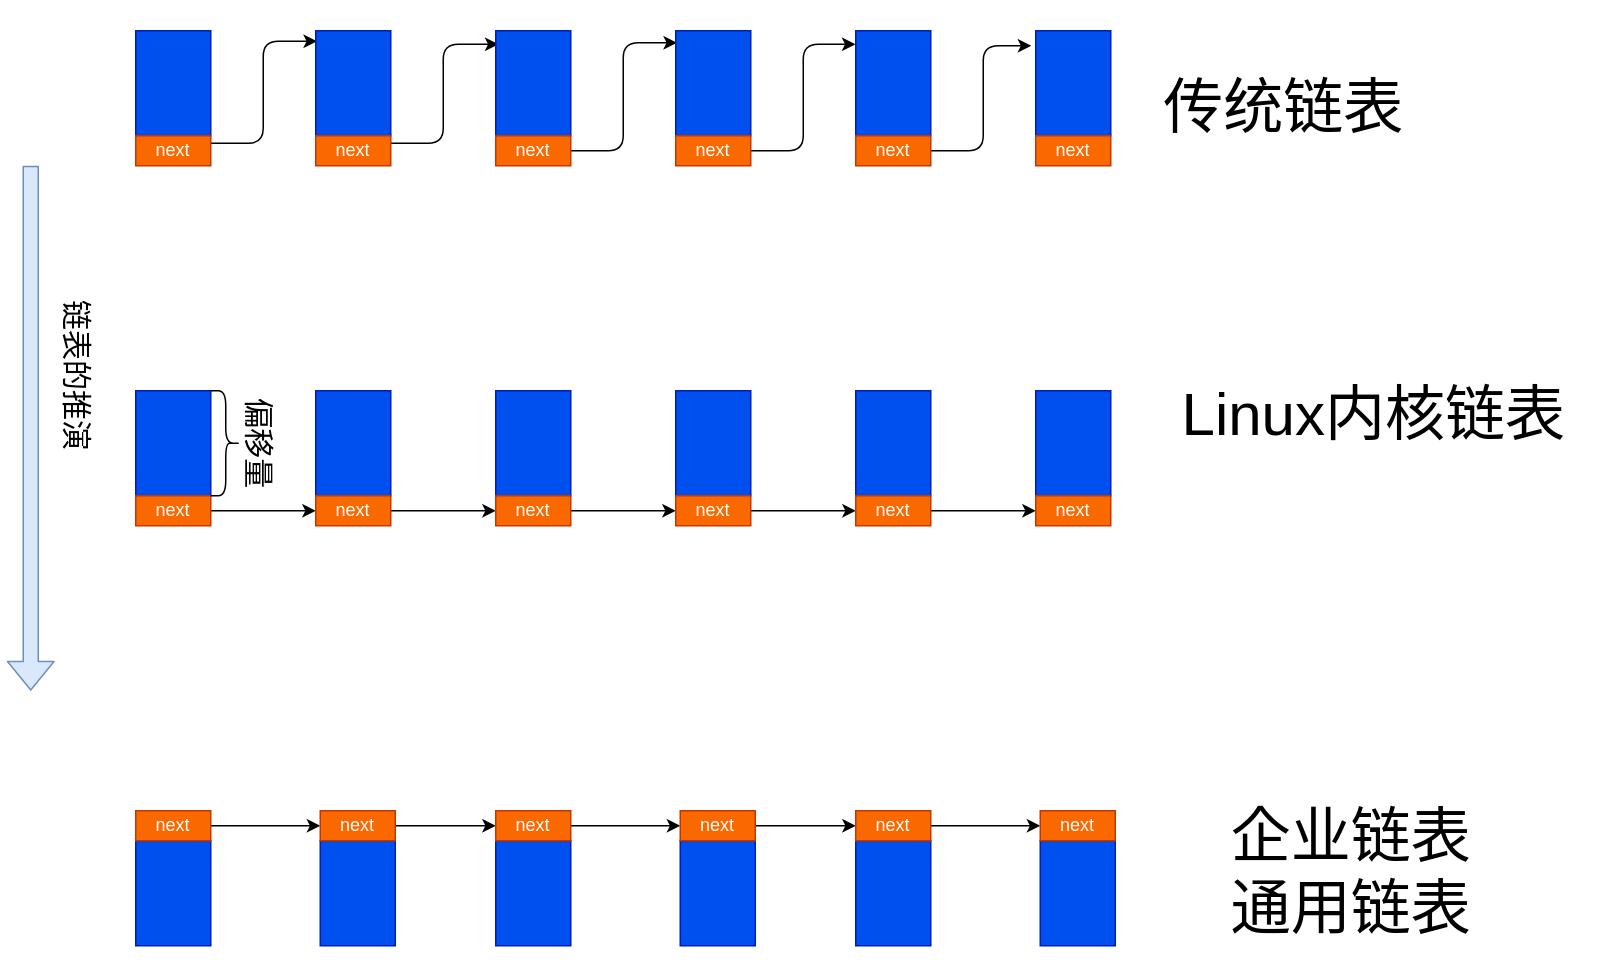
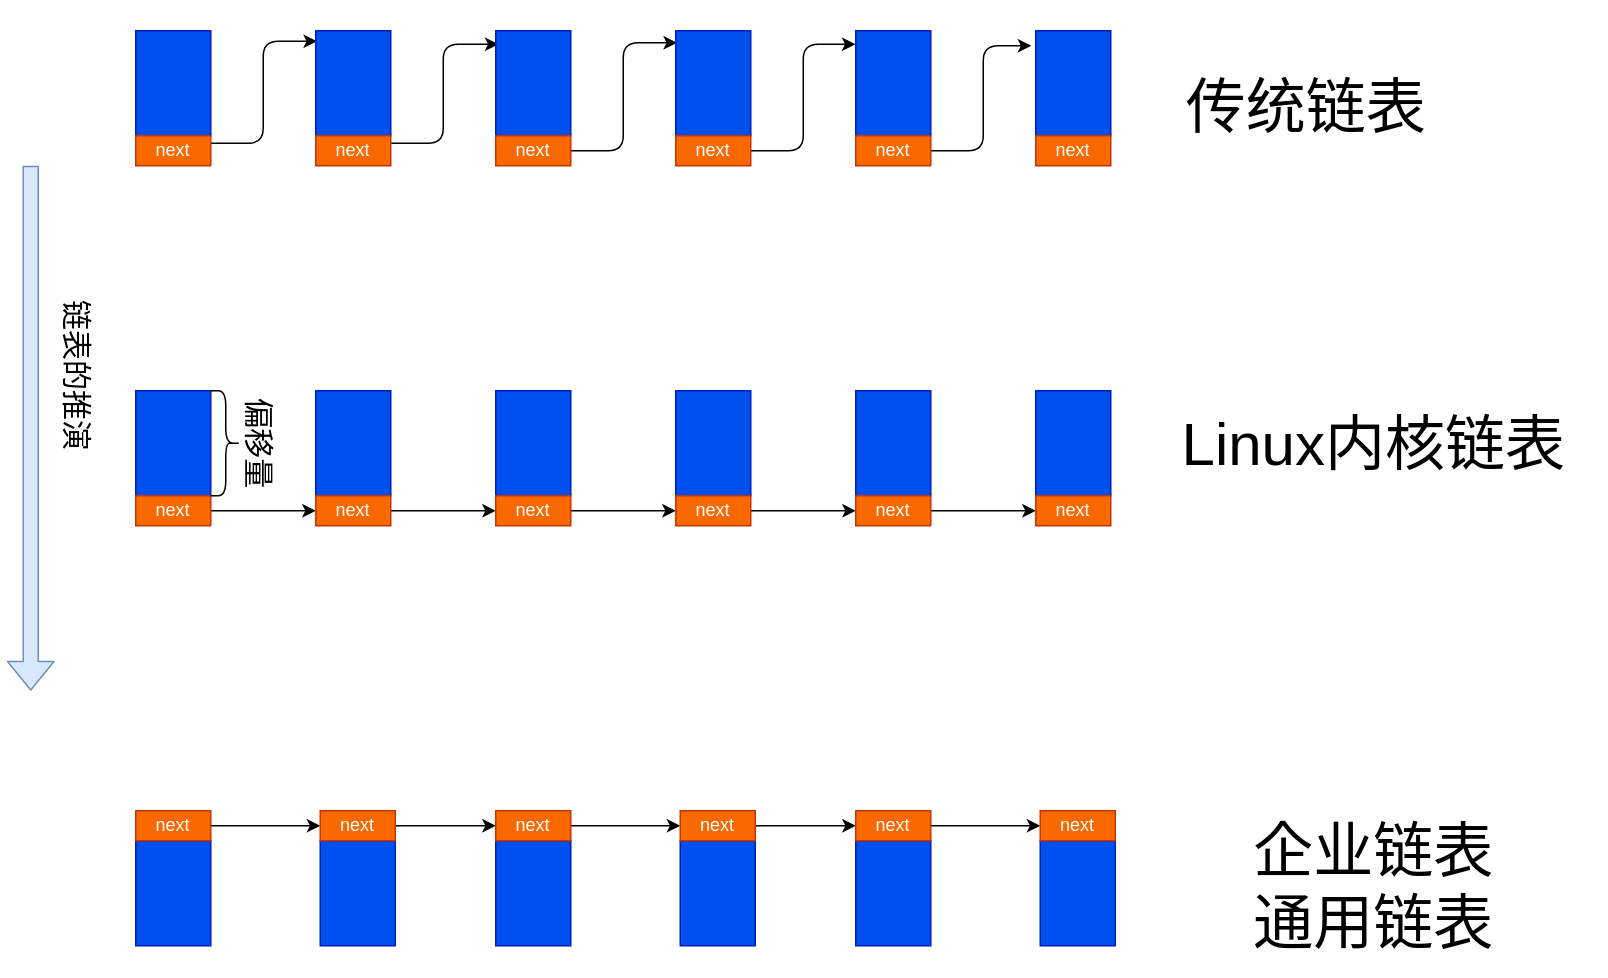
node "传统链表": moved (1283, 106) -> (1306, 106)
node "Linux内核链表": moved (1373, 413) -> (1373, 443)
node "企业链表 通用链表": moved (1351, 871) -> (1373, 886)
